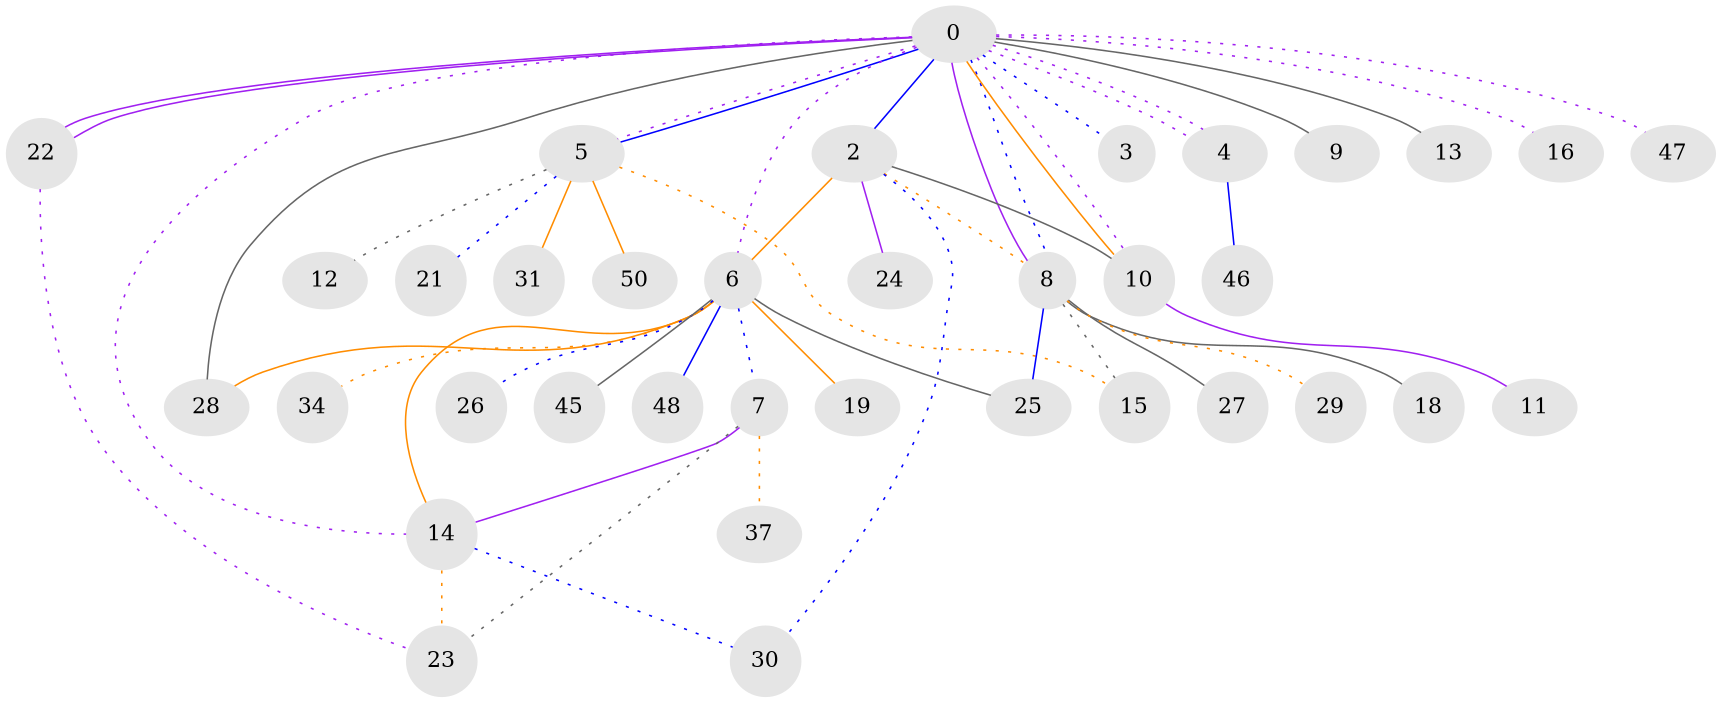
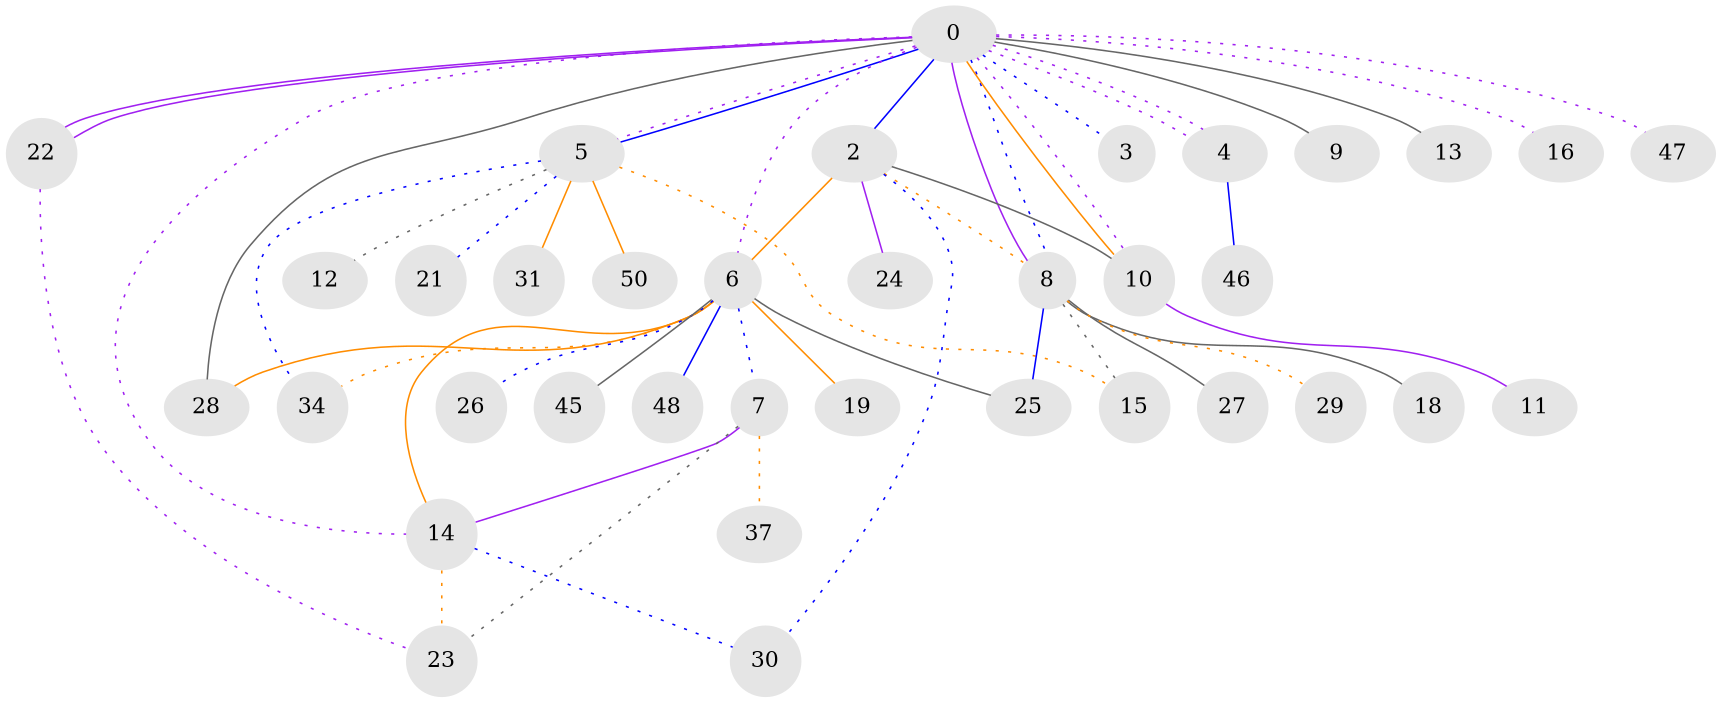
edge "5" -- "34": added
